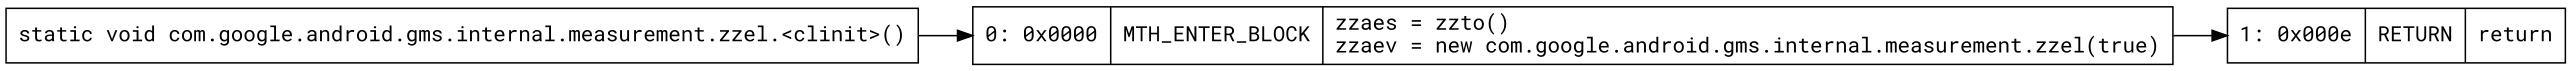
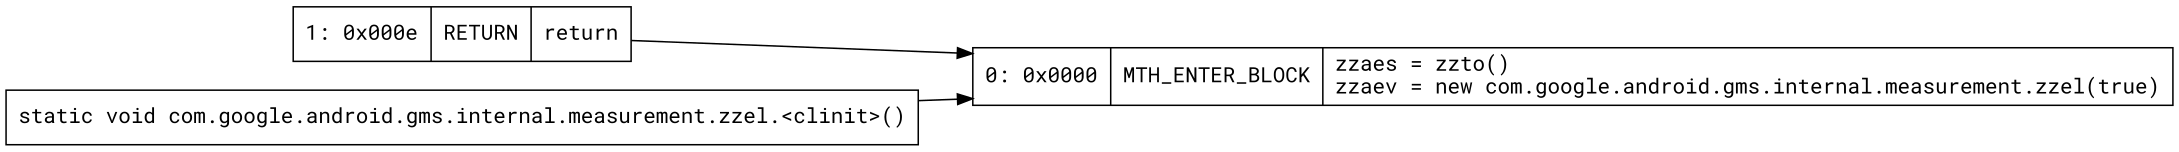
edge "0: 0x0000" -> "1: 0x000e": reversed
